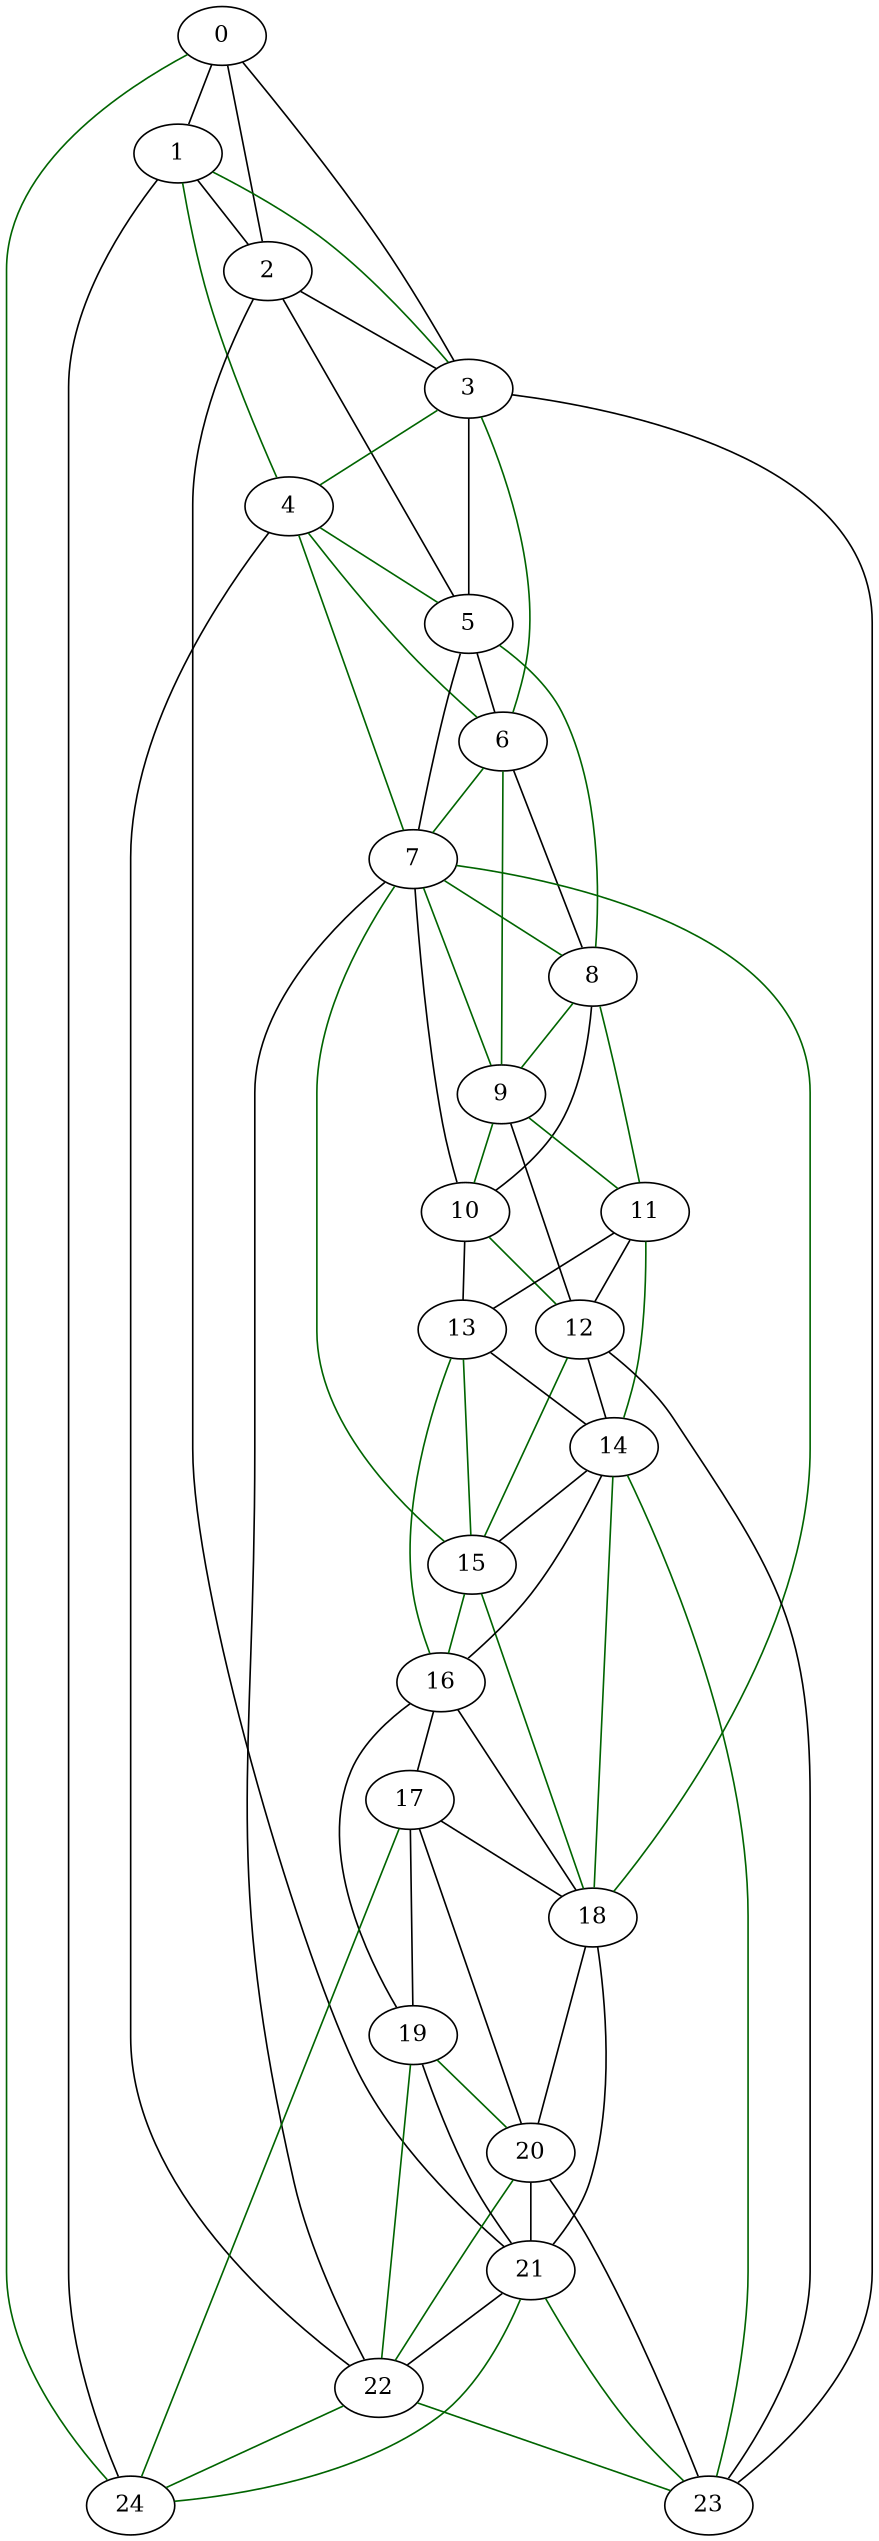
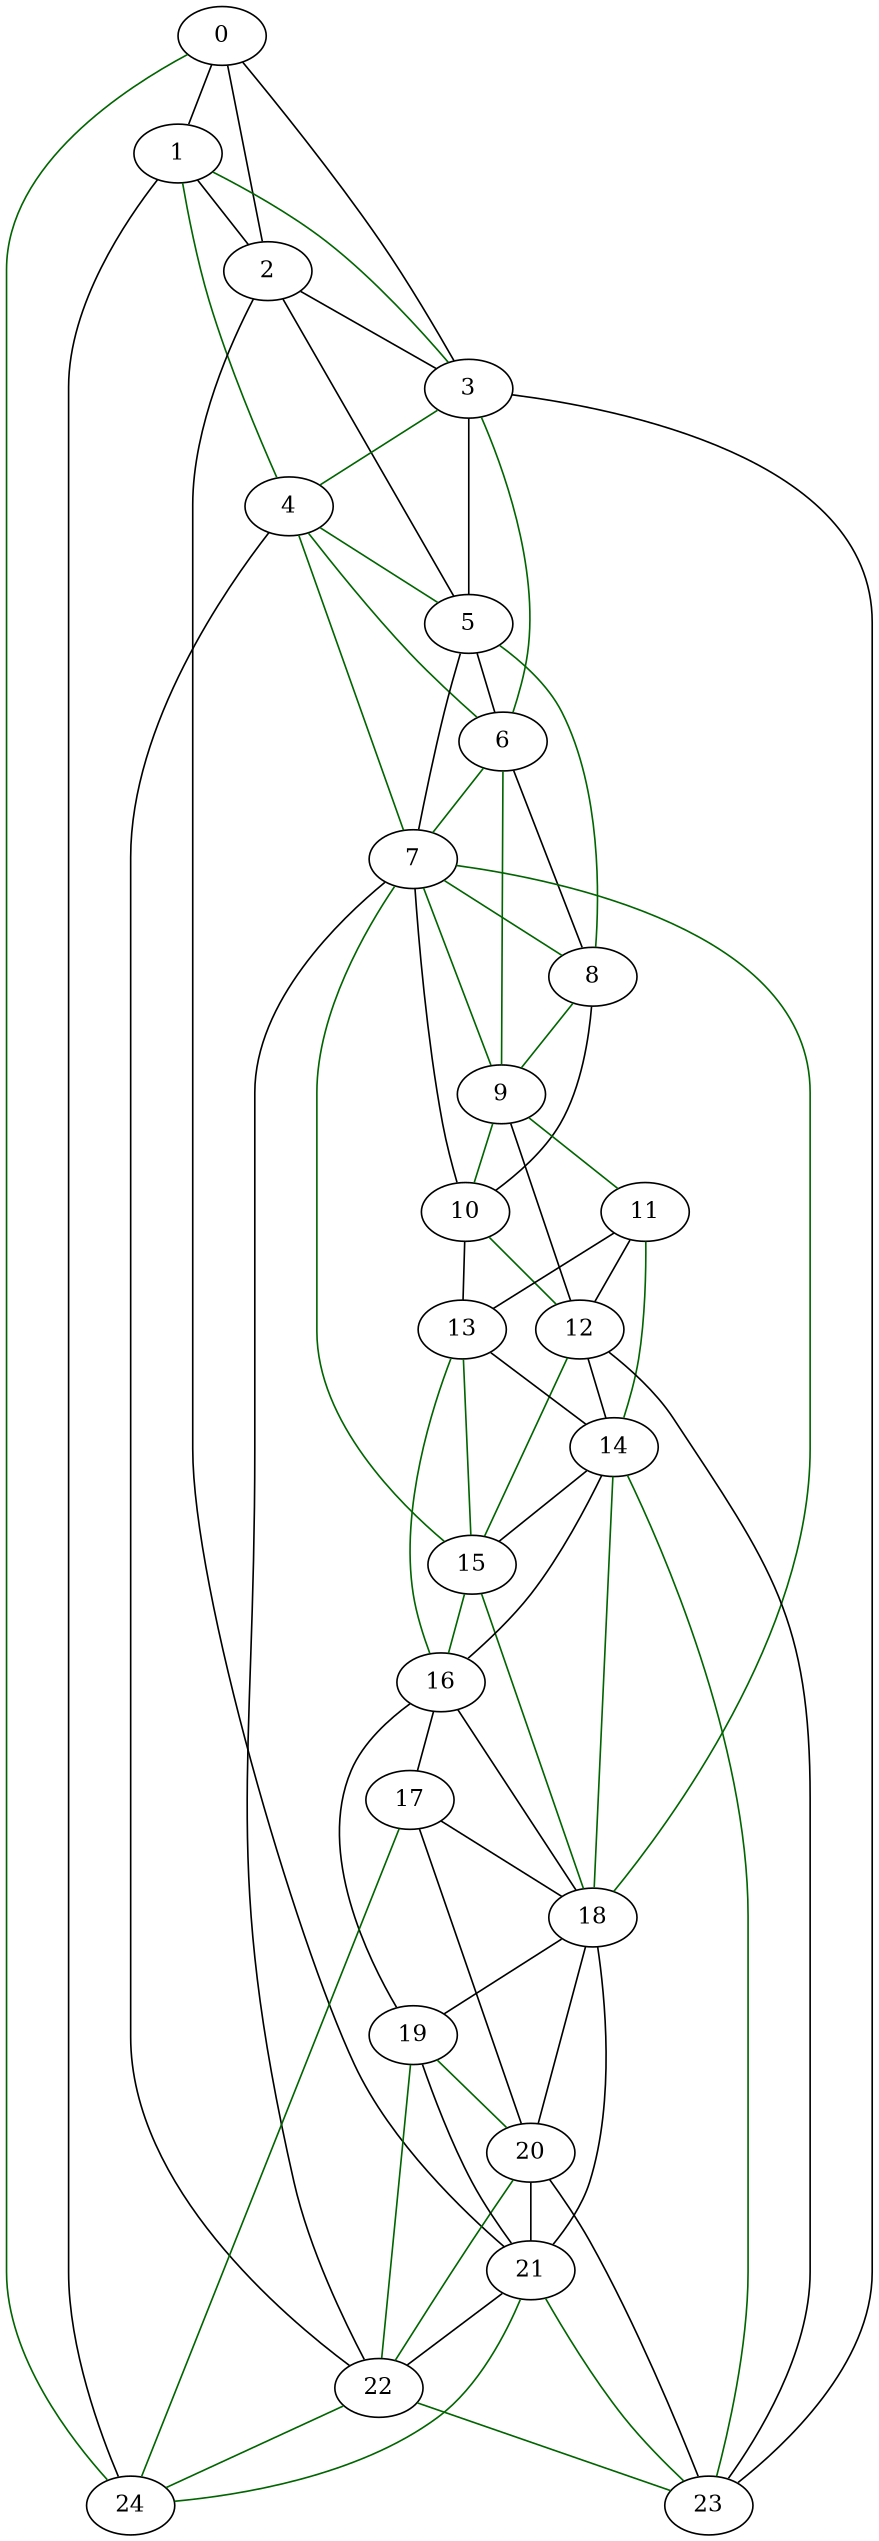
edge "8" -- "11": removed
edge "17" -- "19": now "18" -- "19"
